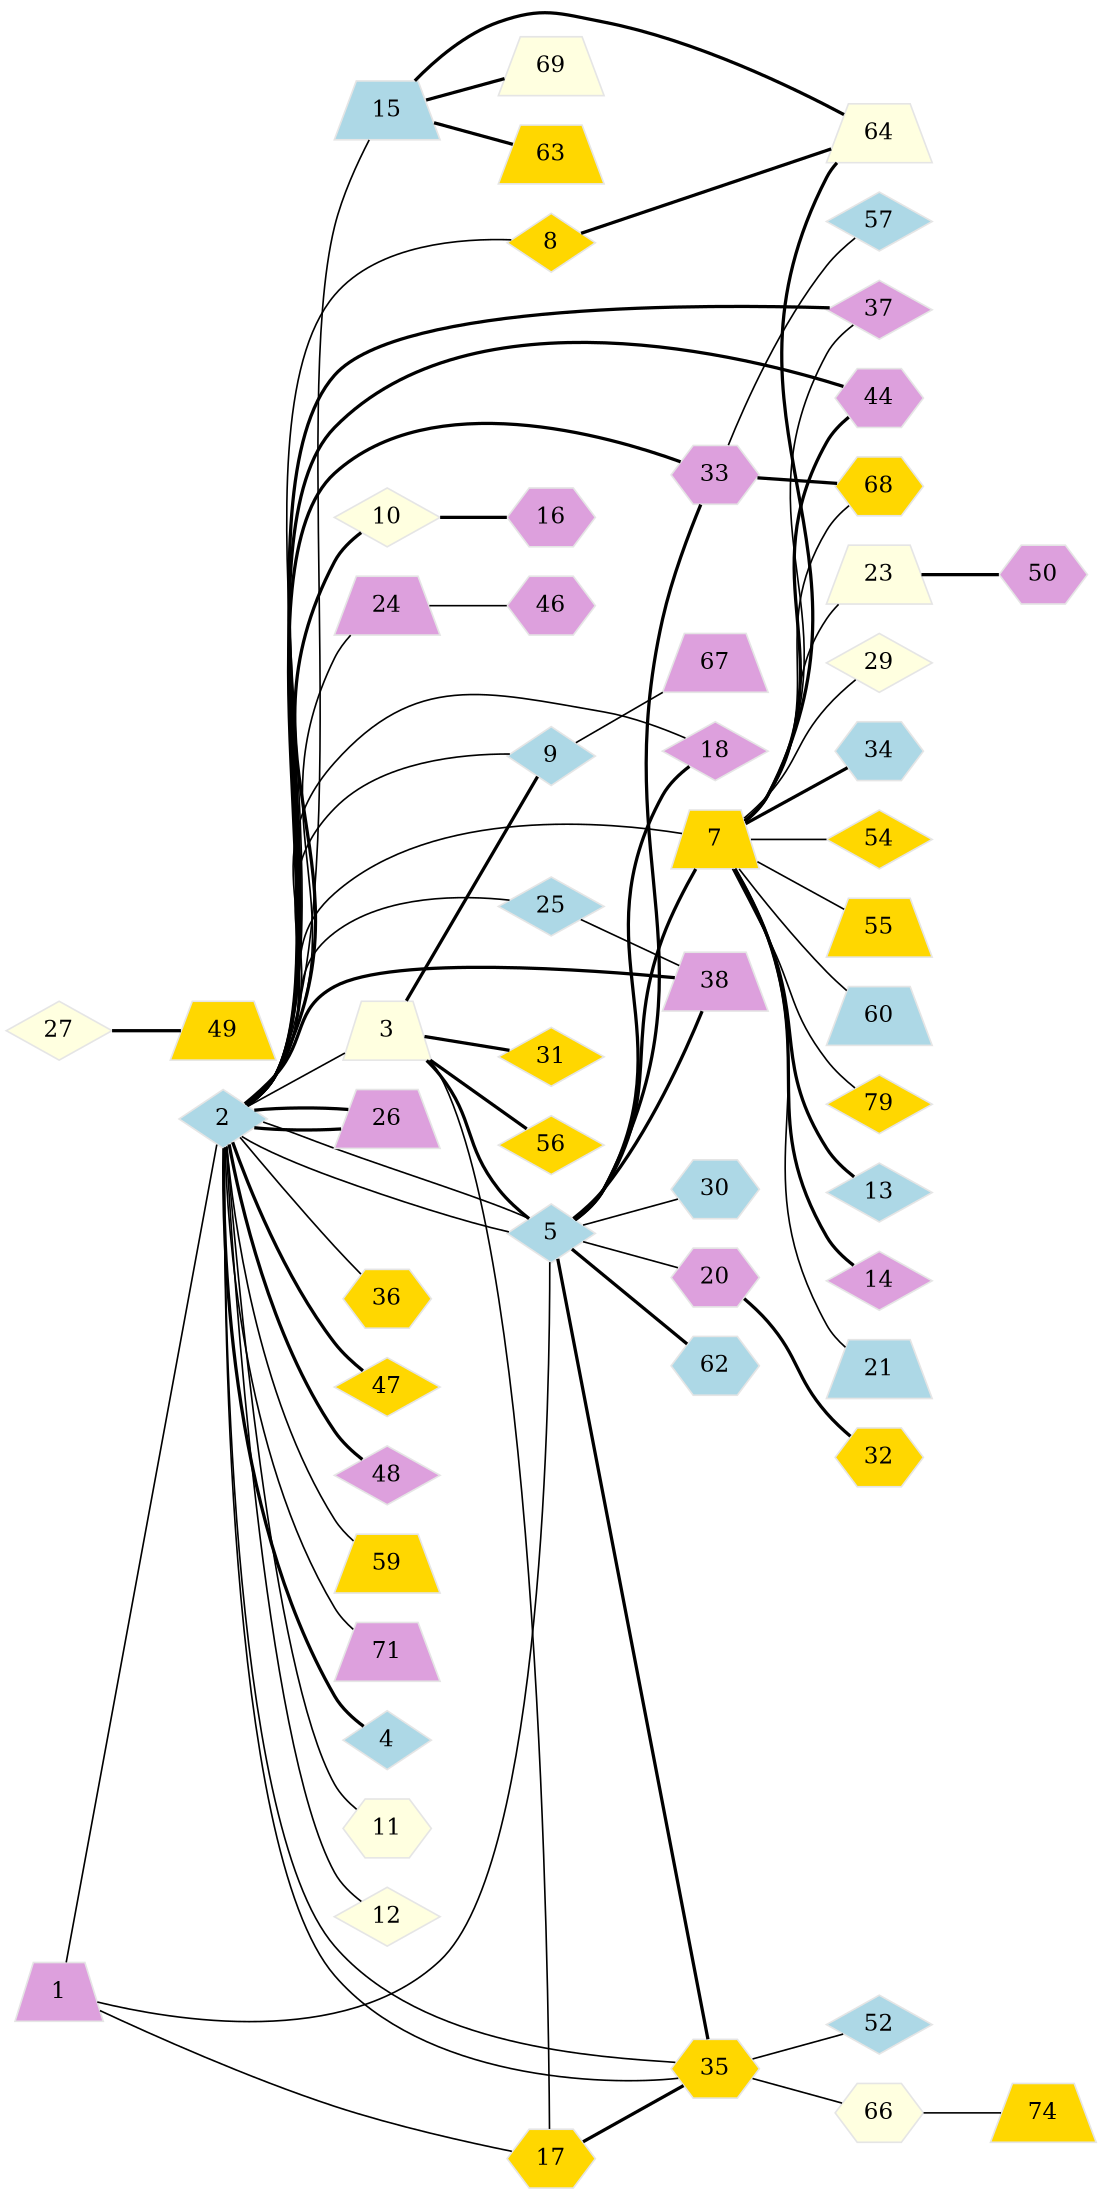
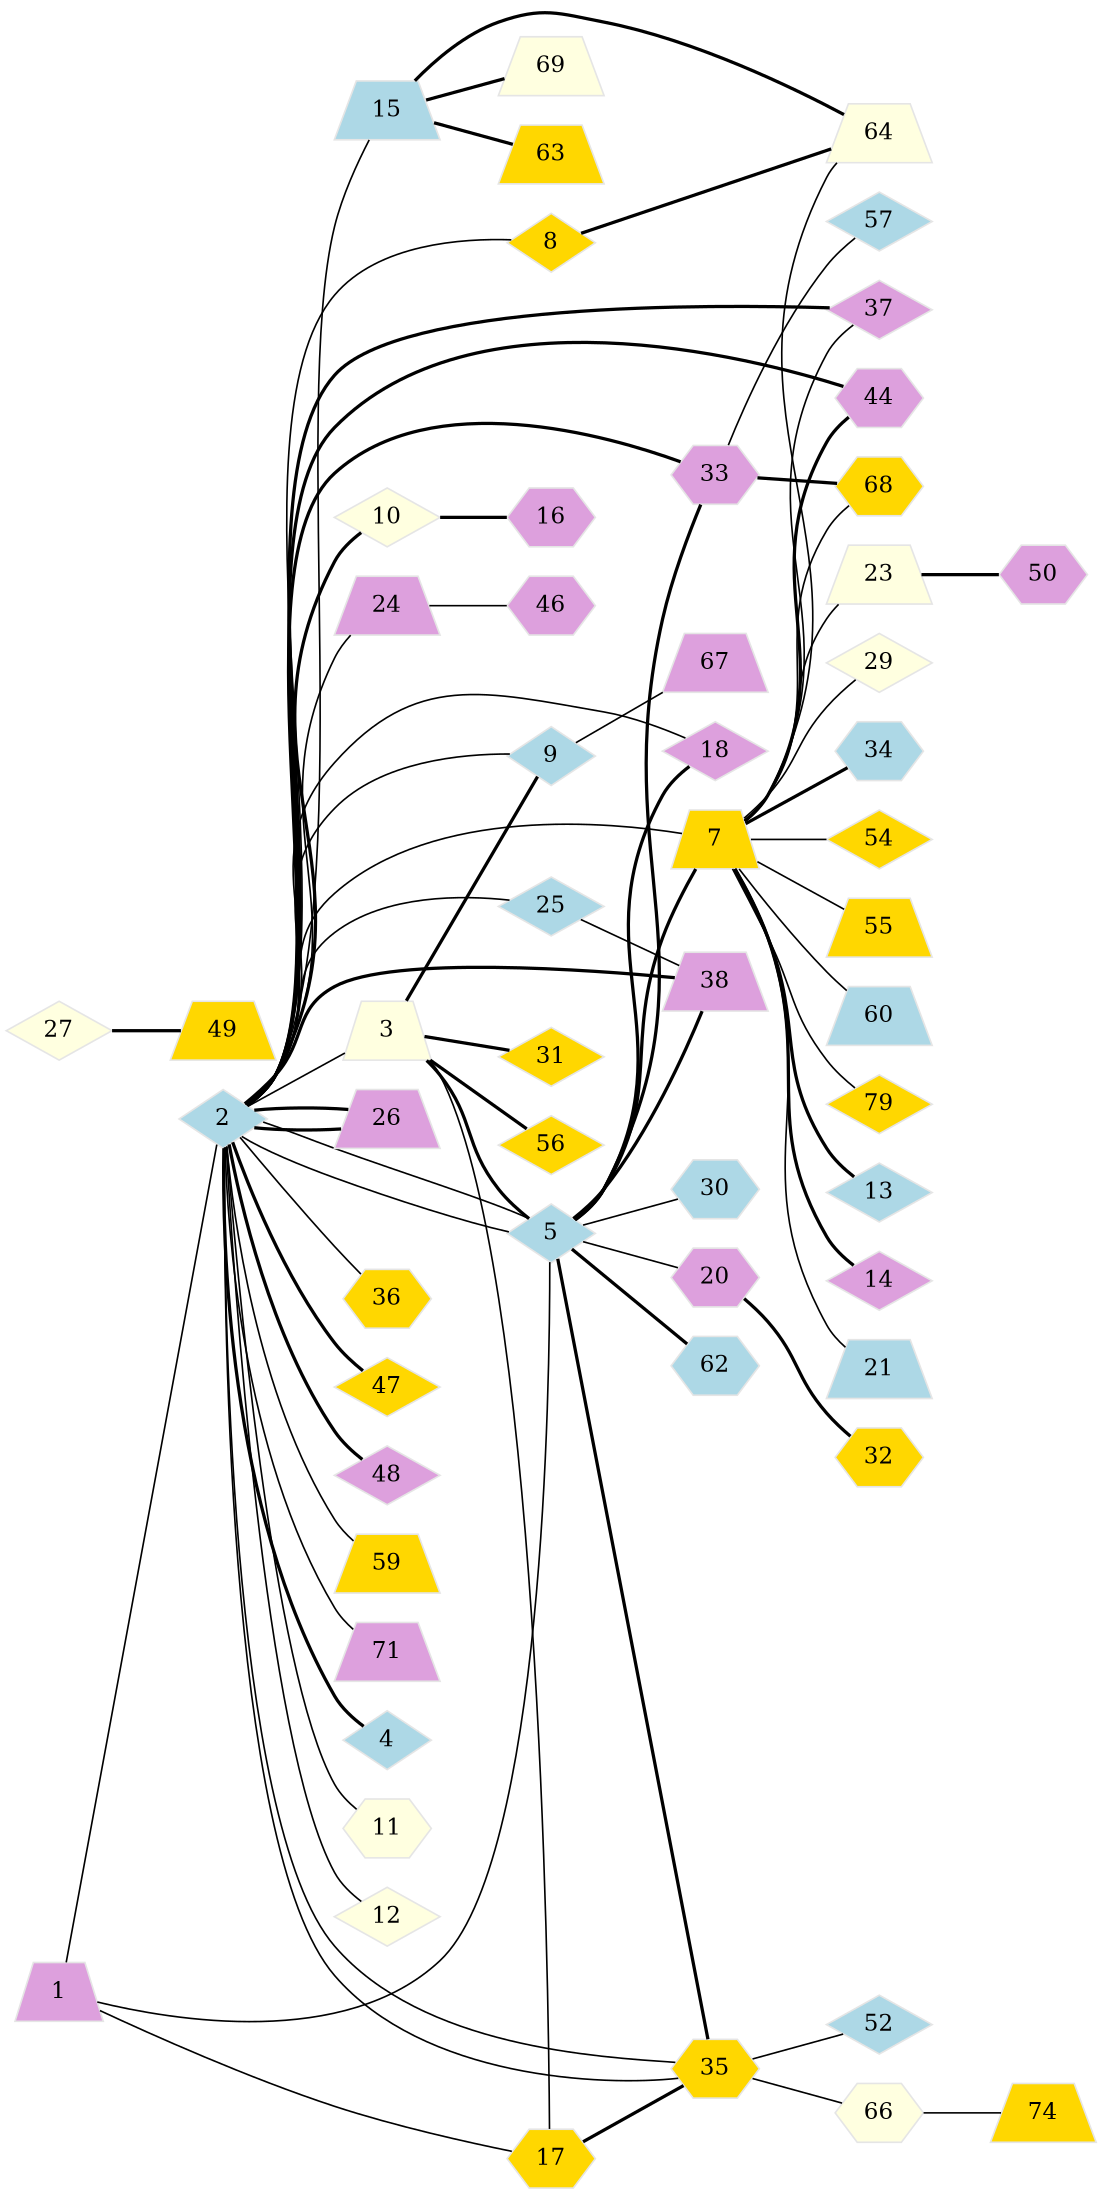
edge "64" -- "7": style bold -> solid
